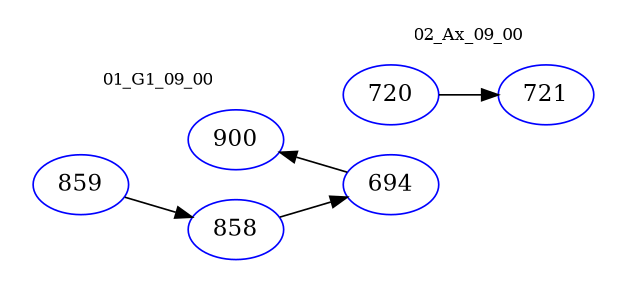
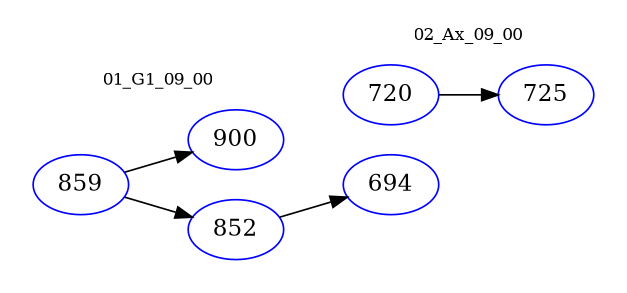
node "721": label "721" -> "725"
edge "694" -> "900": now "859" -> "900"
node "858": label "858" -> "852"
